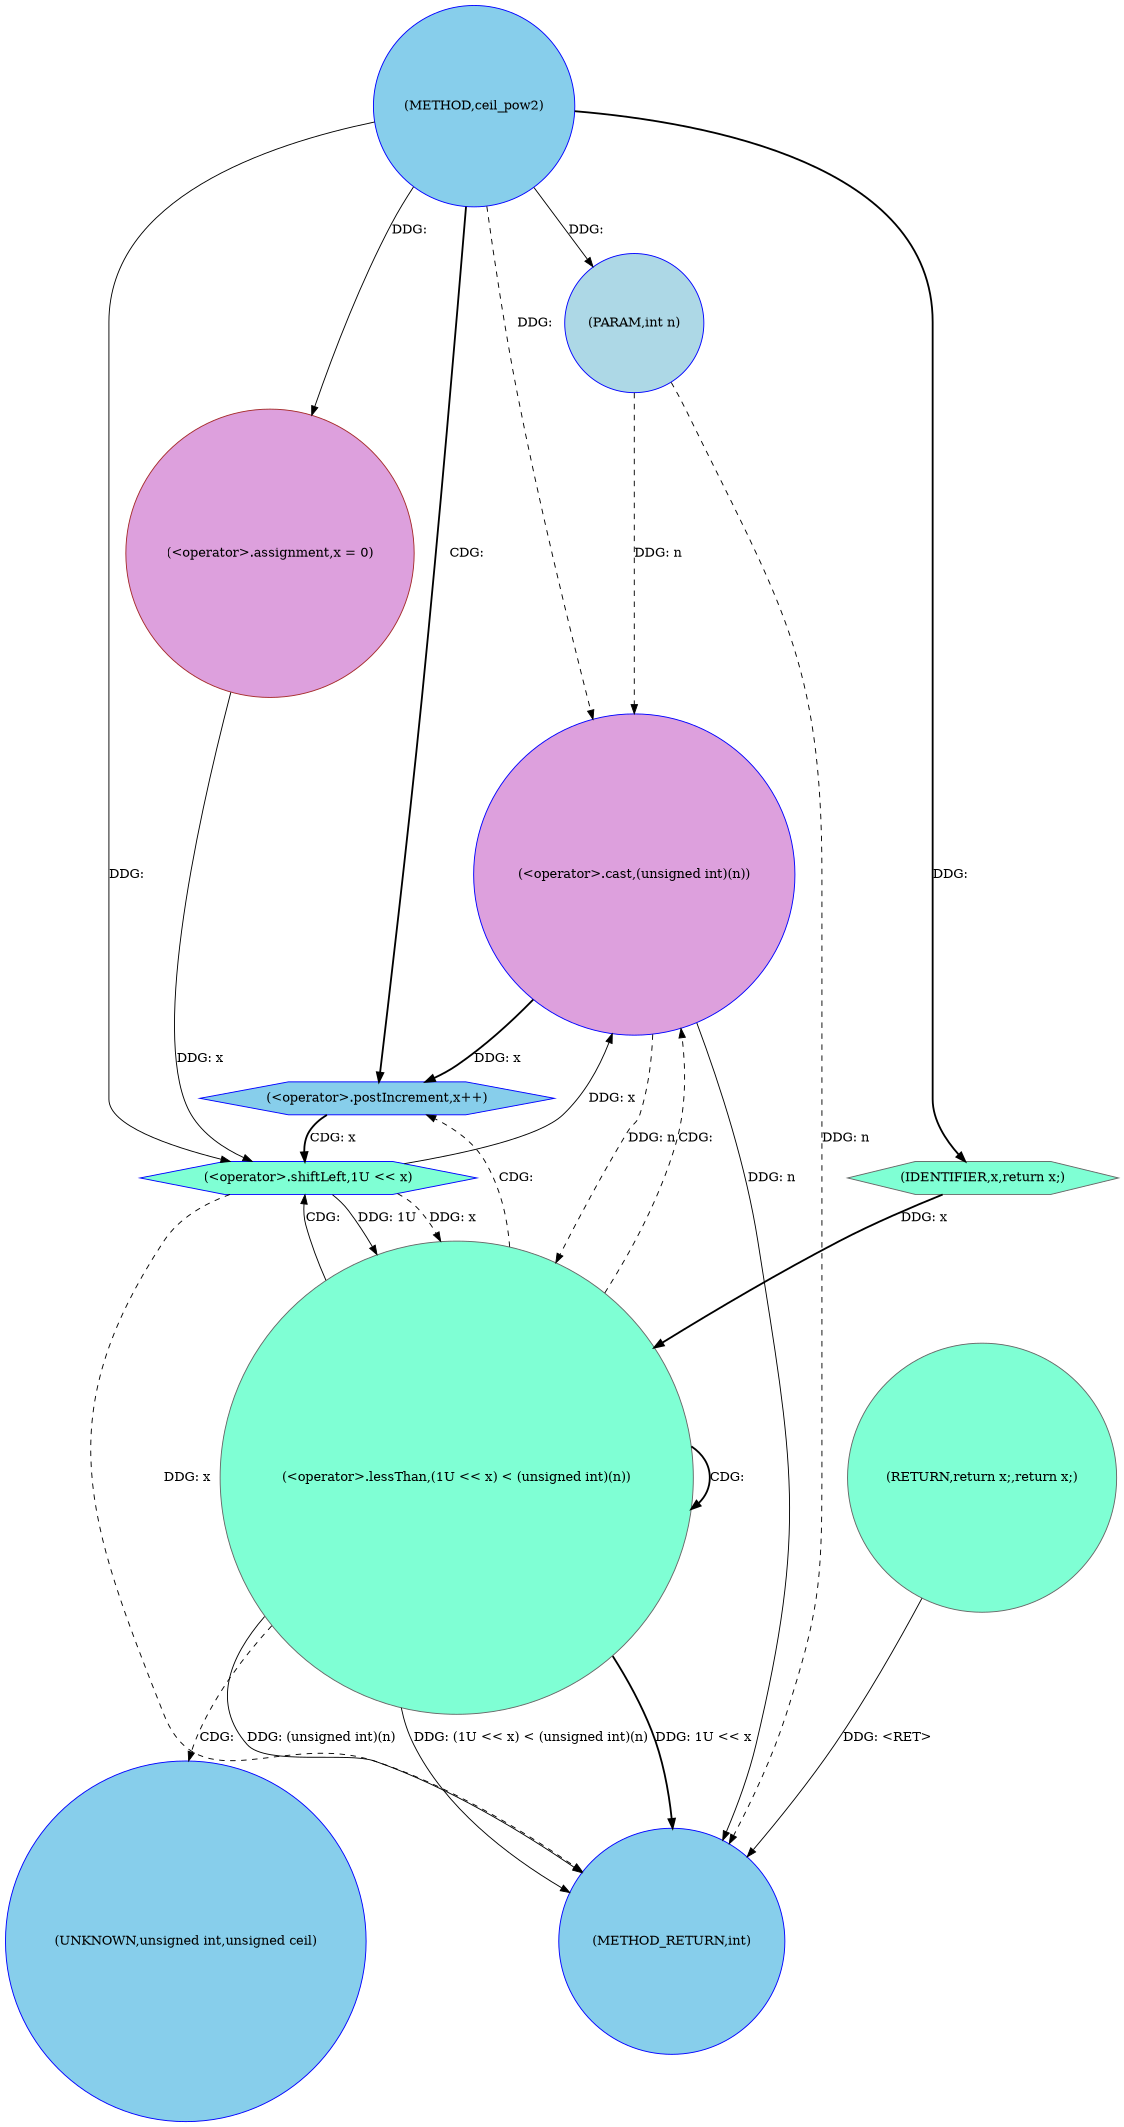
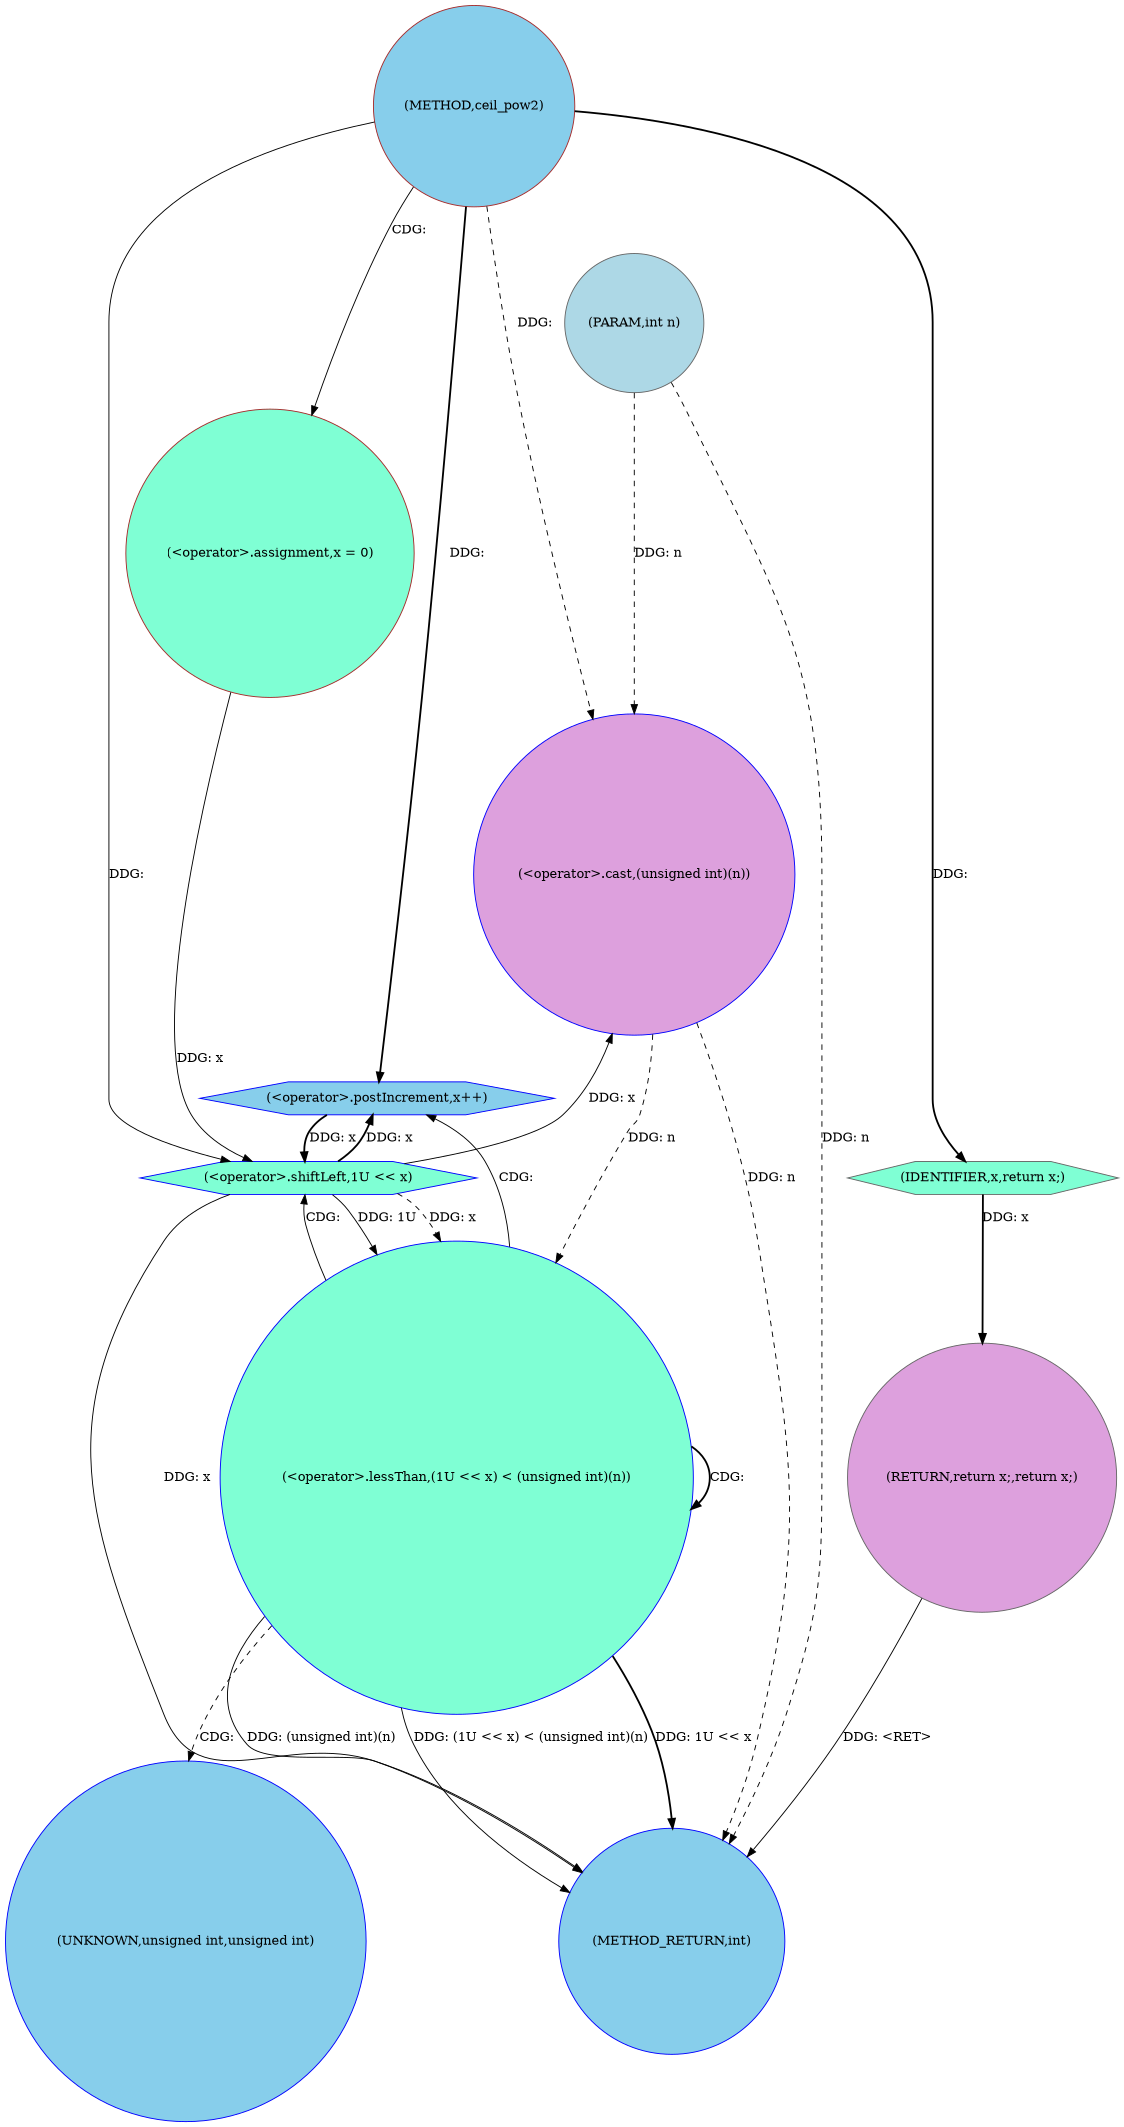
node "(METHOD,ceil_pow2)": color blue -> brown
edge "(METHOD,ceil_pow2)" -> "(PARAM,int n)": removed, label "DDG:"
edge "(METHOD,ceil_pow2)" -> "(<operator>.assignment,x = 0)": label "DDG: " -> "CDG: "
node "(PARAM,int n)": color blue -> gray40
node "(<operator>.assignment,x = 0)": fillcolor plum -> aquamarine
edge "(METHOD,ceil_pow2)" -> "(<operator>.postIncrement,x++)": label "CDG: " -> "DDG: "
edge "(<operator>.cast,(unsigned int)(n))" -> "(<operator>.postIncrement,x++)": now "(<operator>.shiftLeft,1U << x)" -> "(<operator>.postIncrement,x++)"
edge "(<operator>.postIncrement,x++)" -> "(<operator>.shiftLeft,1U << x)": label "CDG: x" -> "DDG: x"
edge "(<operator>.lessThan,(1U << x) < (unsigned int)(n))" -> "(<operator>.postIncrement,x++)": style dashed -> solid
edge "(<operator>.lessThan,(1U << x) < (unsigned int)(n))" -> "(<operator>.cast,(unsigned int)(n))": removed, label "CDG:"
edge "(IDENTIFIER,x,return x;)" -> "(<operator>.lessThan,(1U << x) < (unsigned int)(n))": now "(IDENTIFIER,x,return x;)" -> "(RETURN,return x;,return x;)"
edge "(<operator>.cast,(unsigned int)(n))" -> "(METHOD_RETURN,int)": style solid -> dashed
node "(<operator>.lessThan,(1U << x) < (unsigned int)(n))": color gray40 -> blue
node "(RETURN,return x;,return x;)": fillcolor aquamarine -> plum
edge "(<operator>.shiftLeft,1U << x)" -> "(METHOD_RETURN,int)": style dashed -> solid
node "(UNKNOWN,unsigned int,unsigned ceil)": label "(UNKNOWN,unsigned int,unsigned ceil)" -> "(UNKNOWN,unsigned int,unsigned int)"
